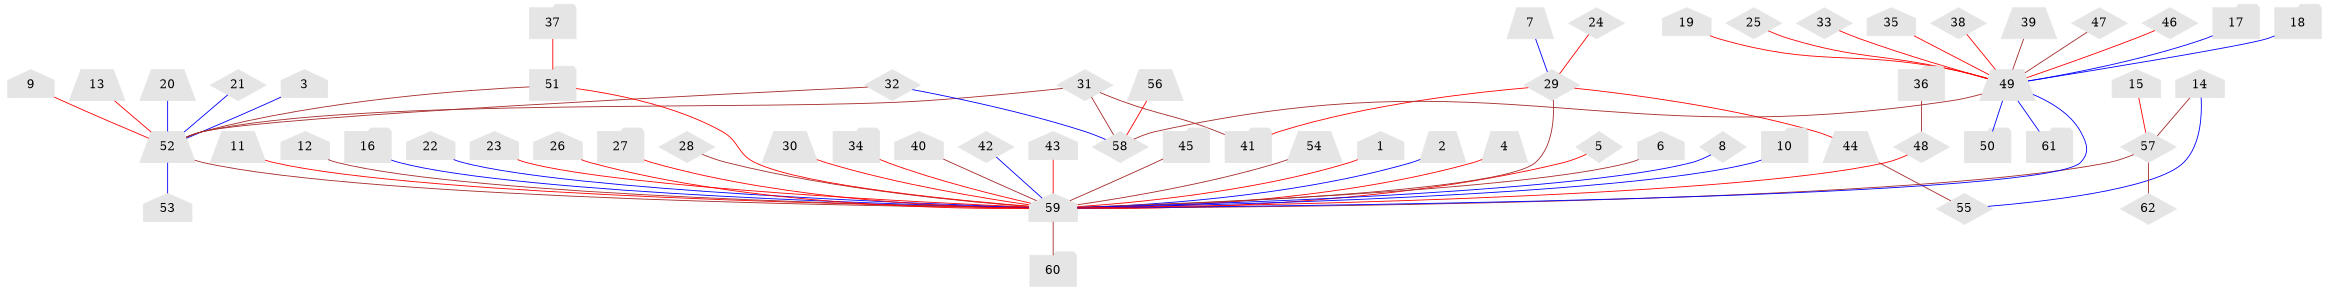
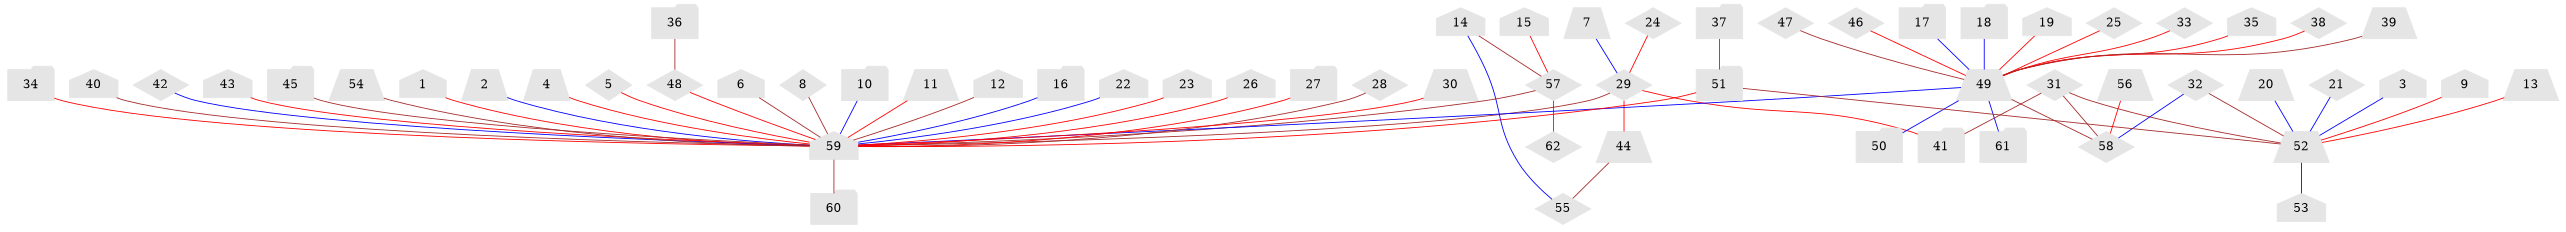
edge "52" -- "59": removed
edge "8" -- "59": color blue -> brown
